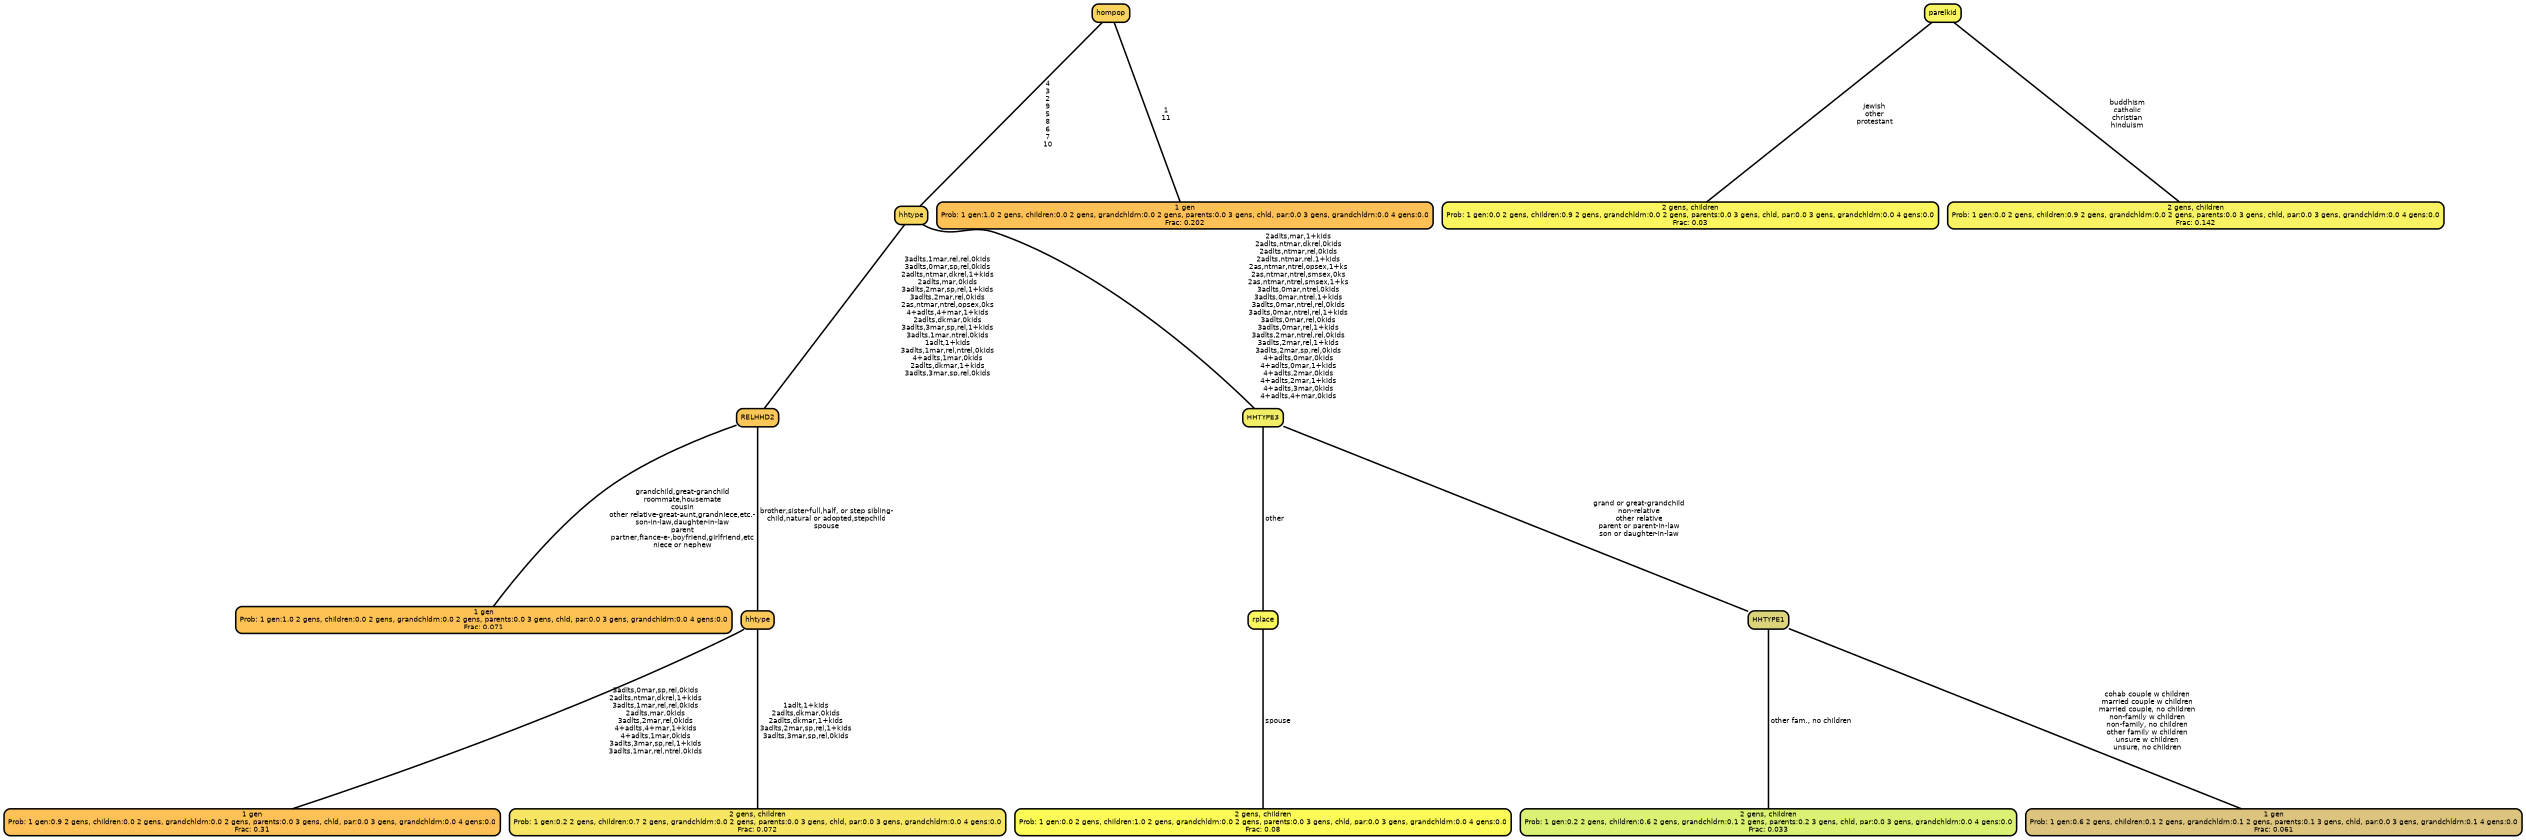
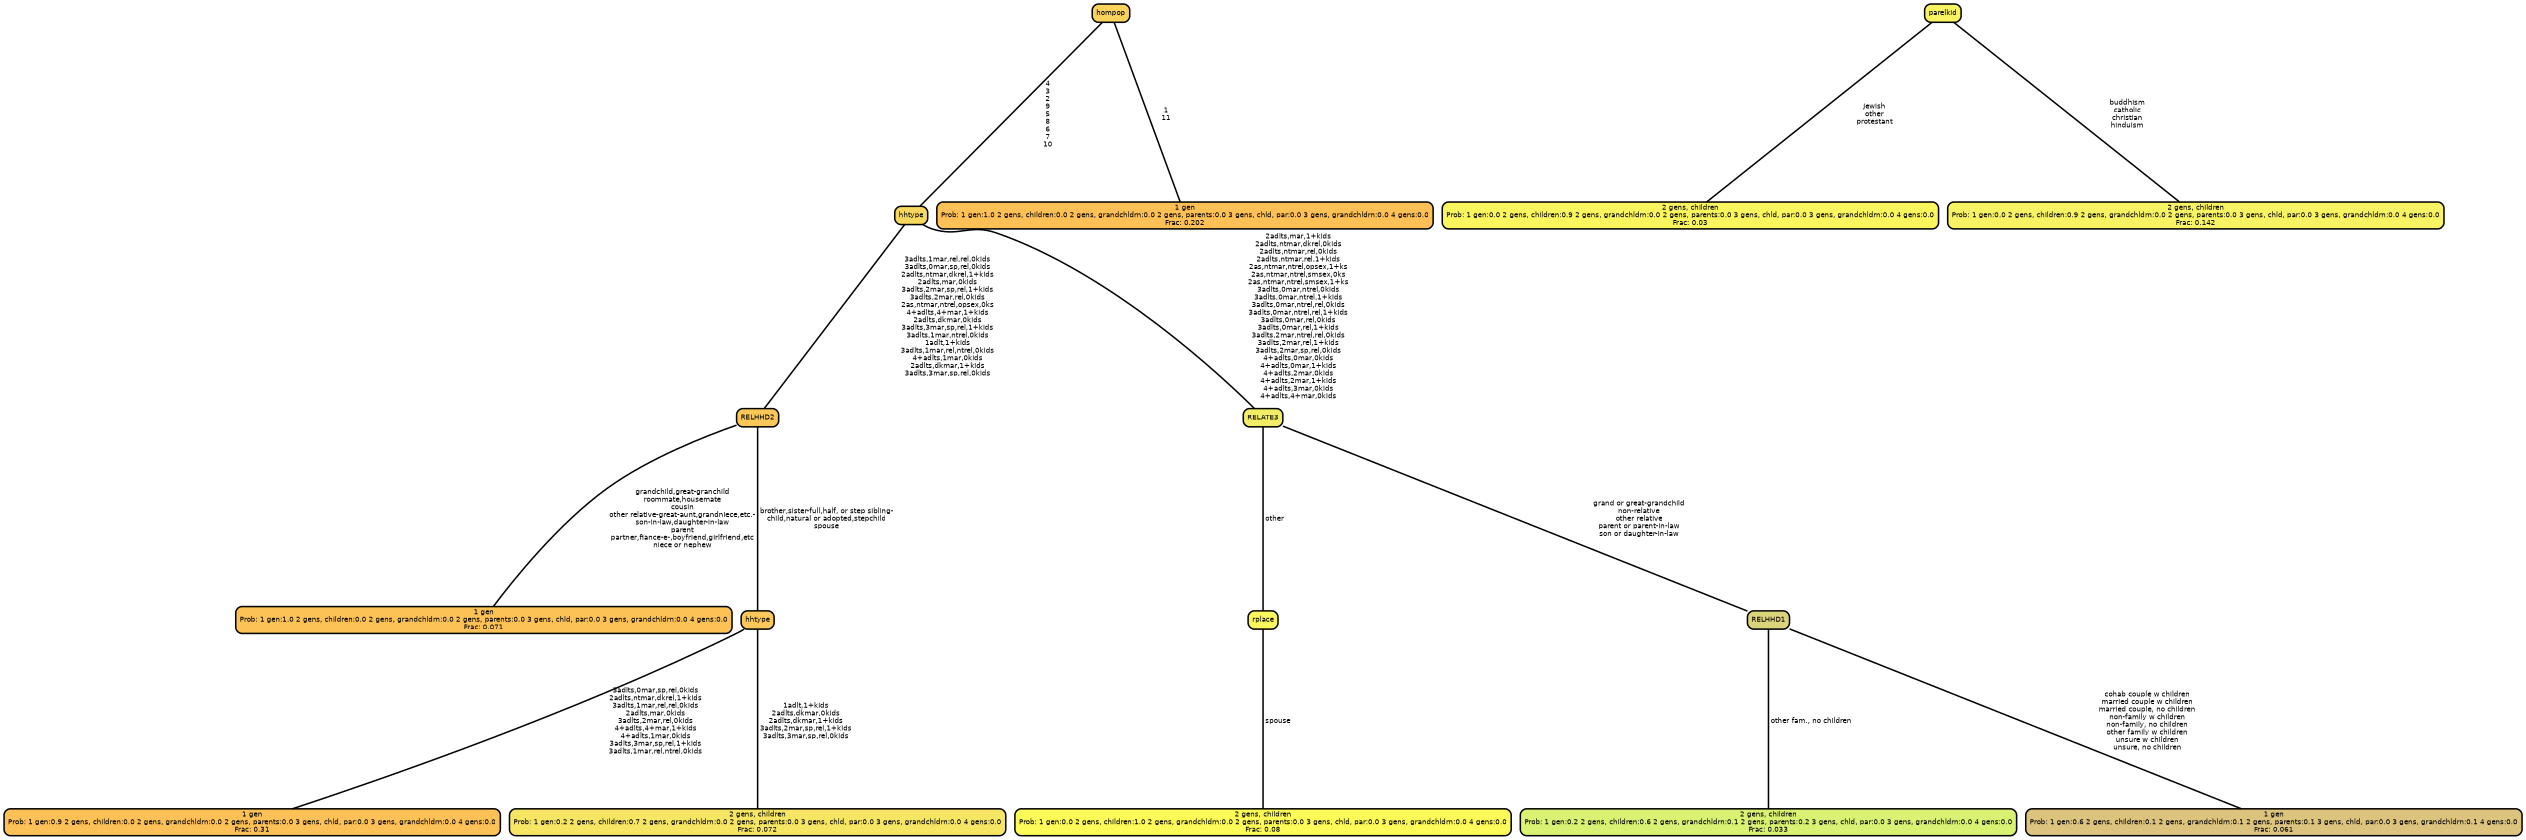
node "HHTYPE3": label "HHTYPE3" -> "RELATE3"
node "HHTYPE1": label "HHTYPE1" -> "RELHHD1"
